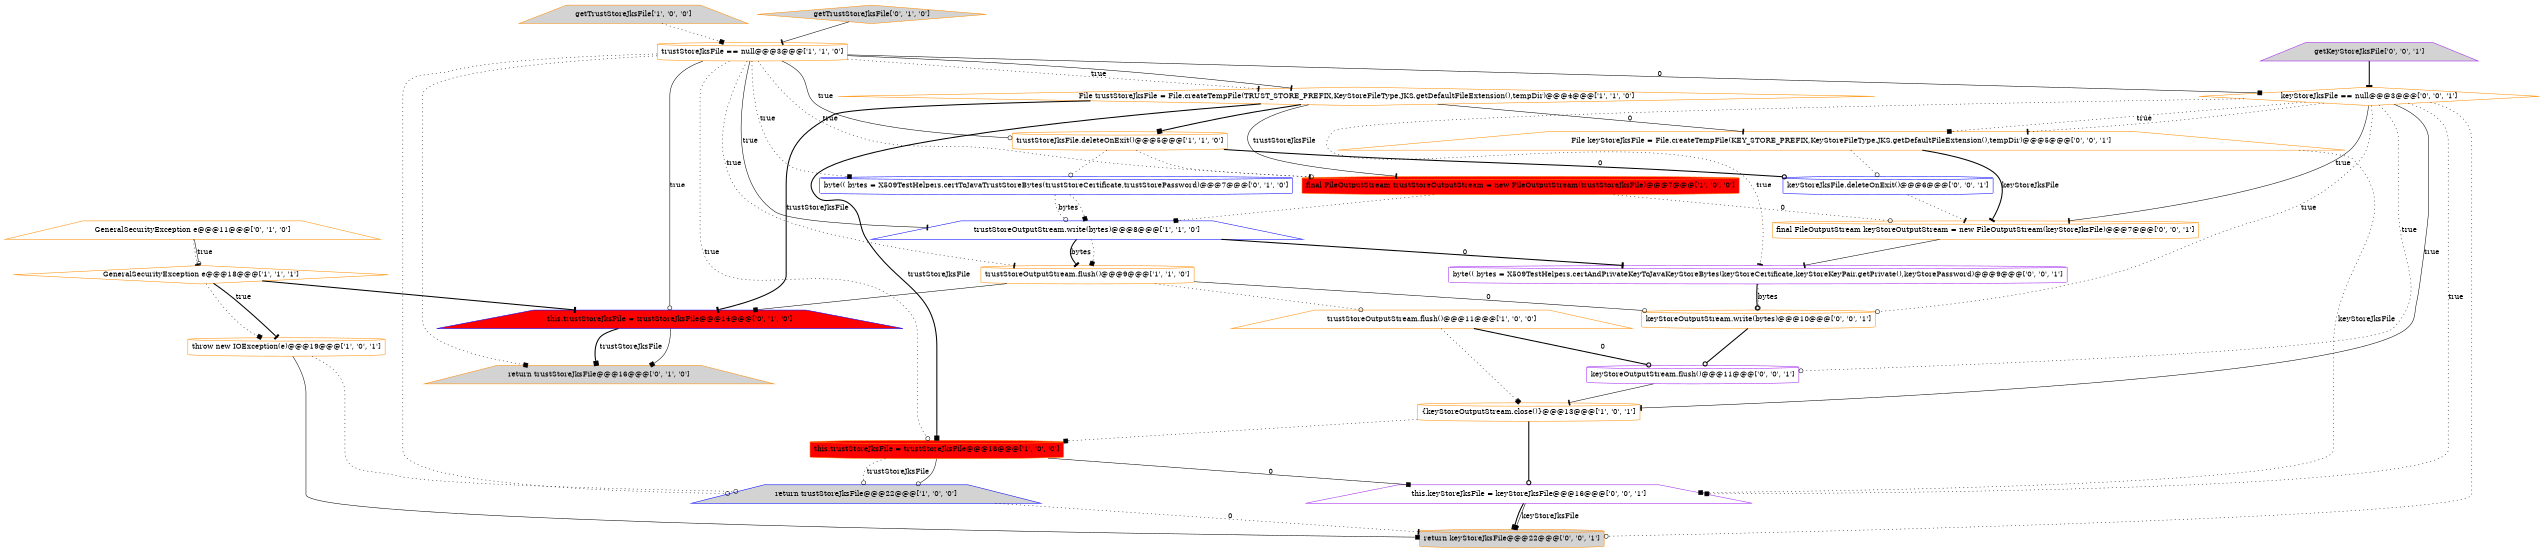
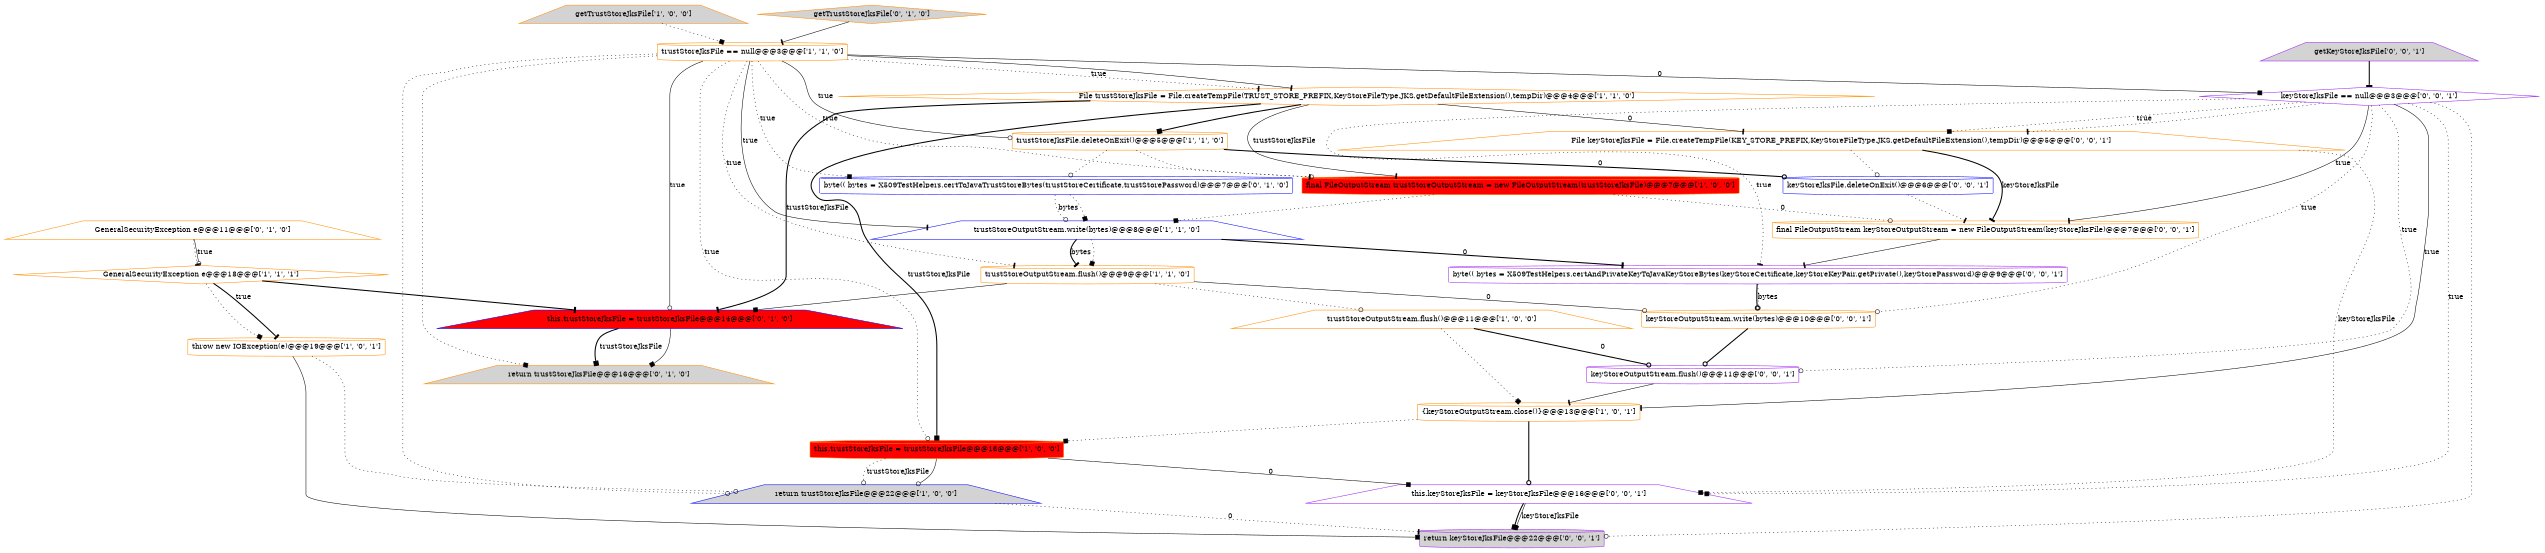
node "keyStoreJksFile == null@@@3@@@['0', '0', '1']": color darkorange -> purple
node "return keyStoreJksFile@@@22@@@['0', '0', '1']": color darkorange -> purple
